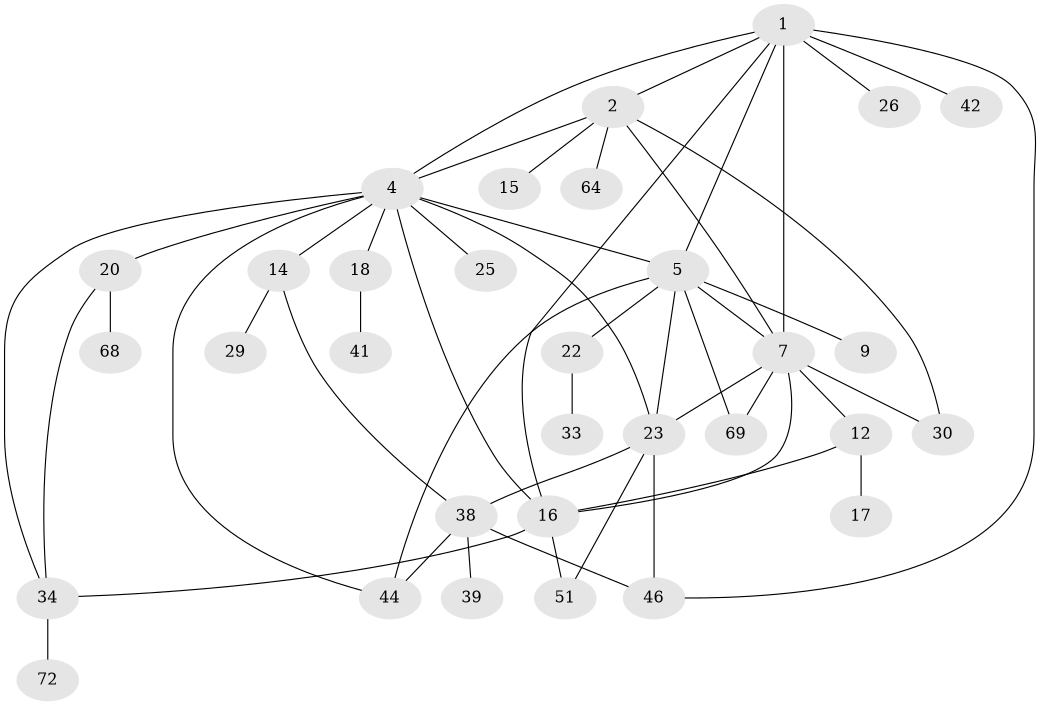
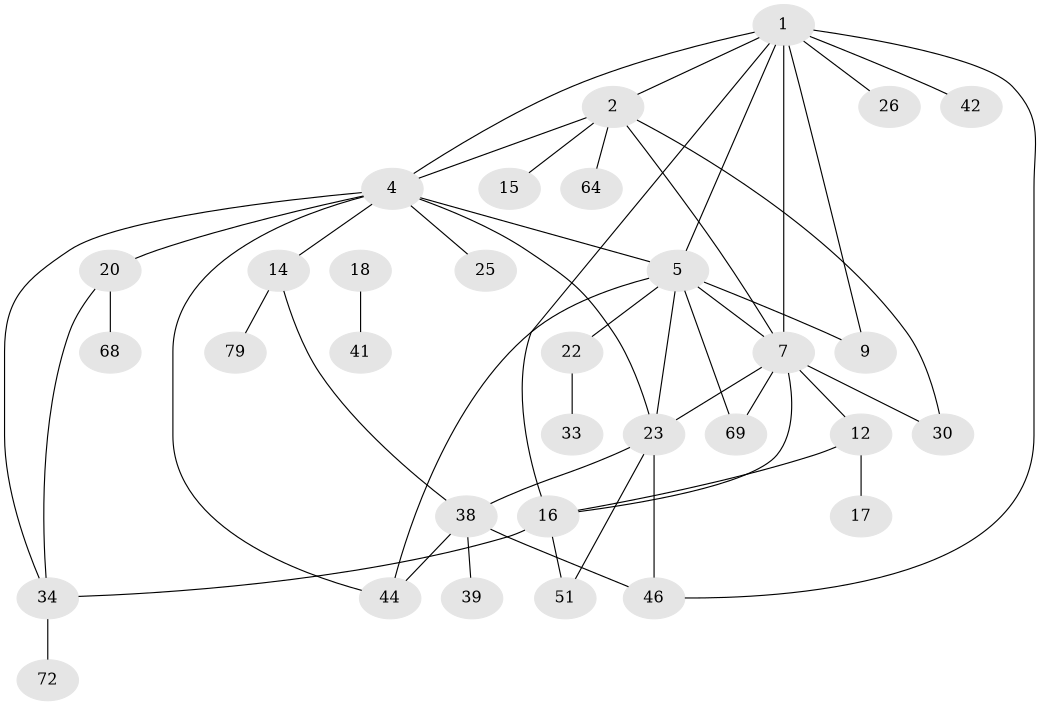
edge "1" -- "9": added
edge "4" -- "18": removed
node "29": label "29" -> "79"
edge "4" -- "16": removed
